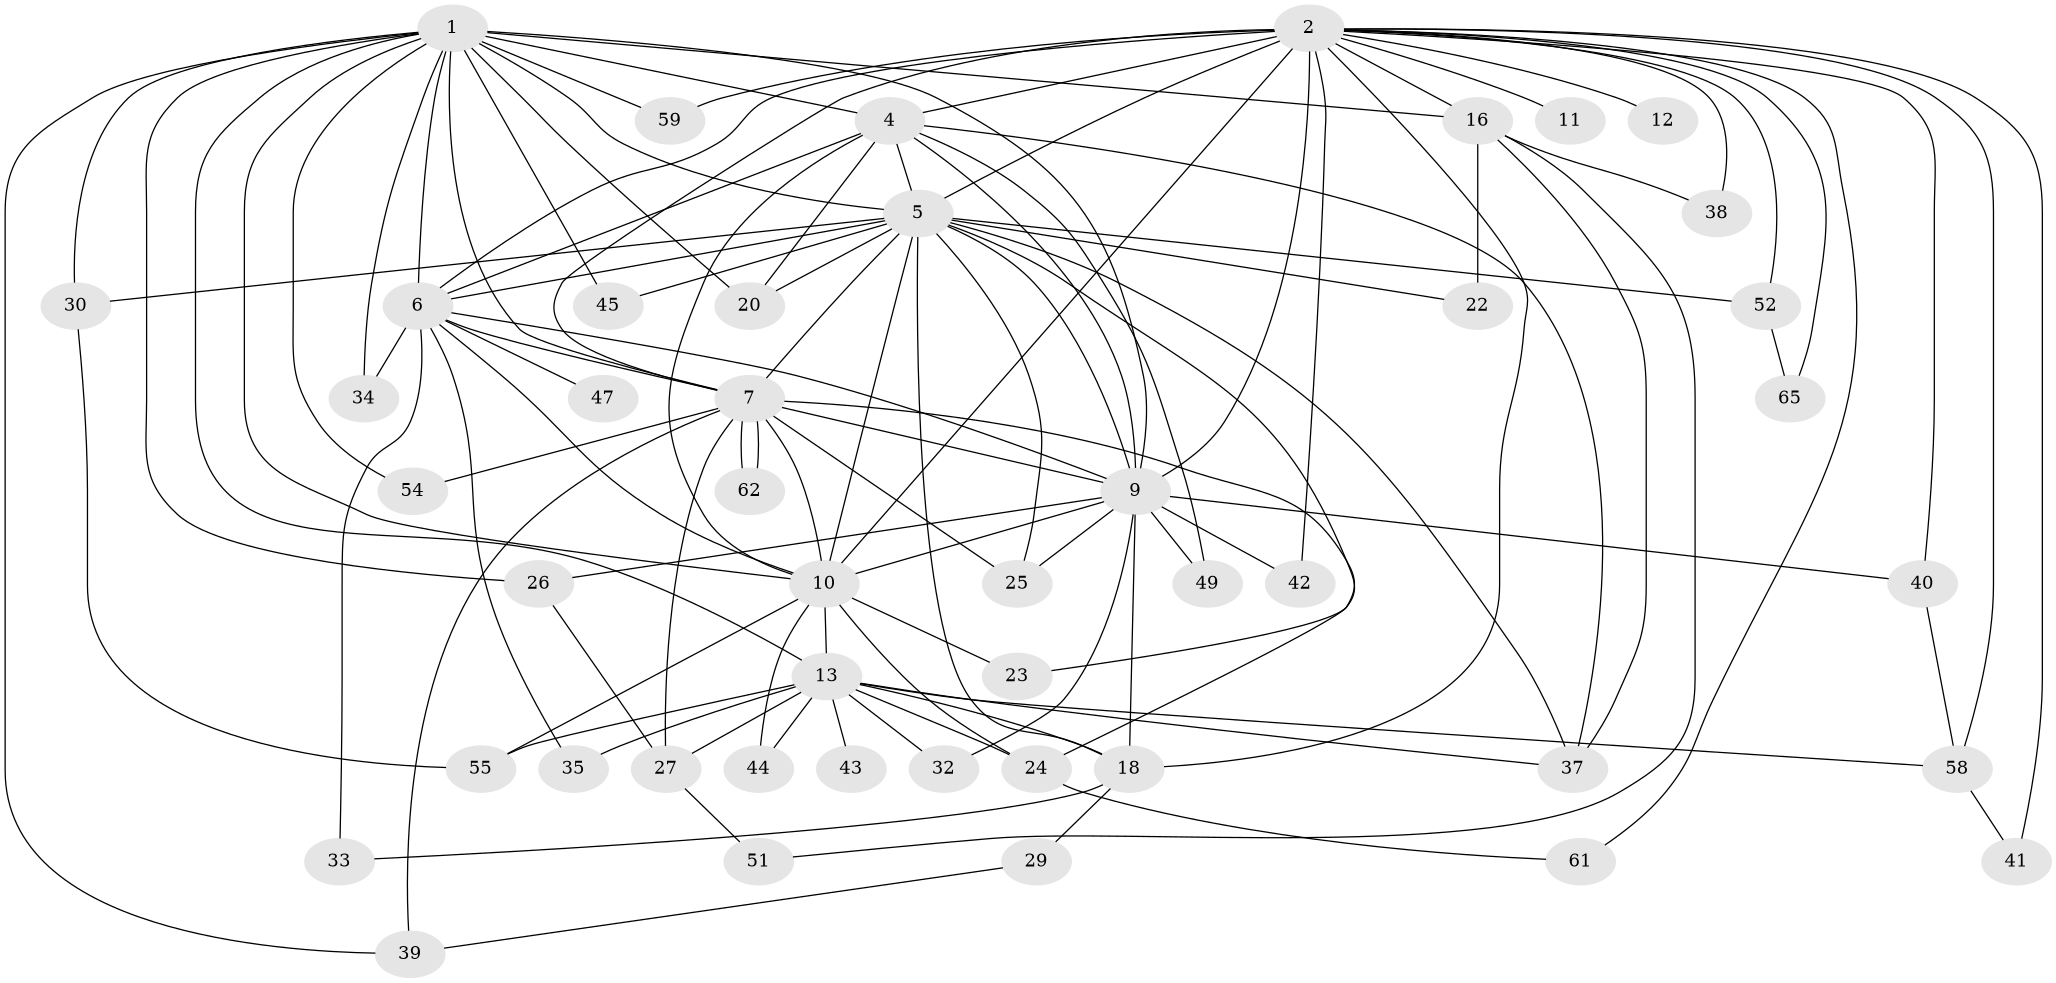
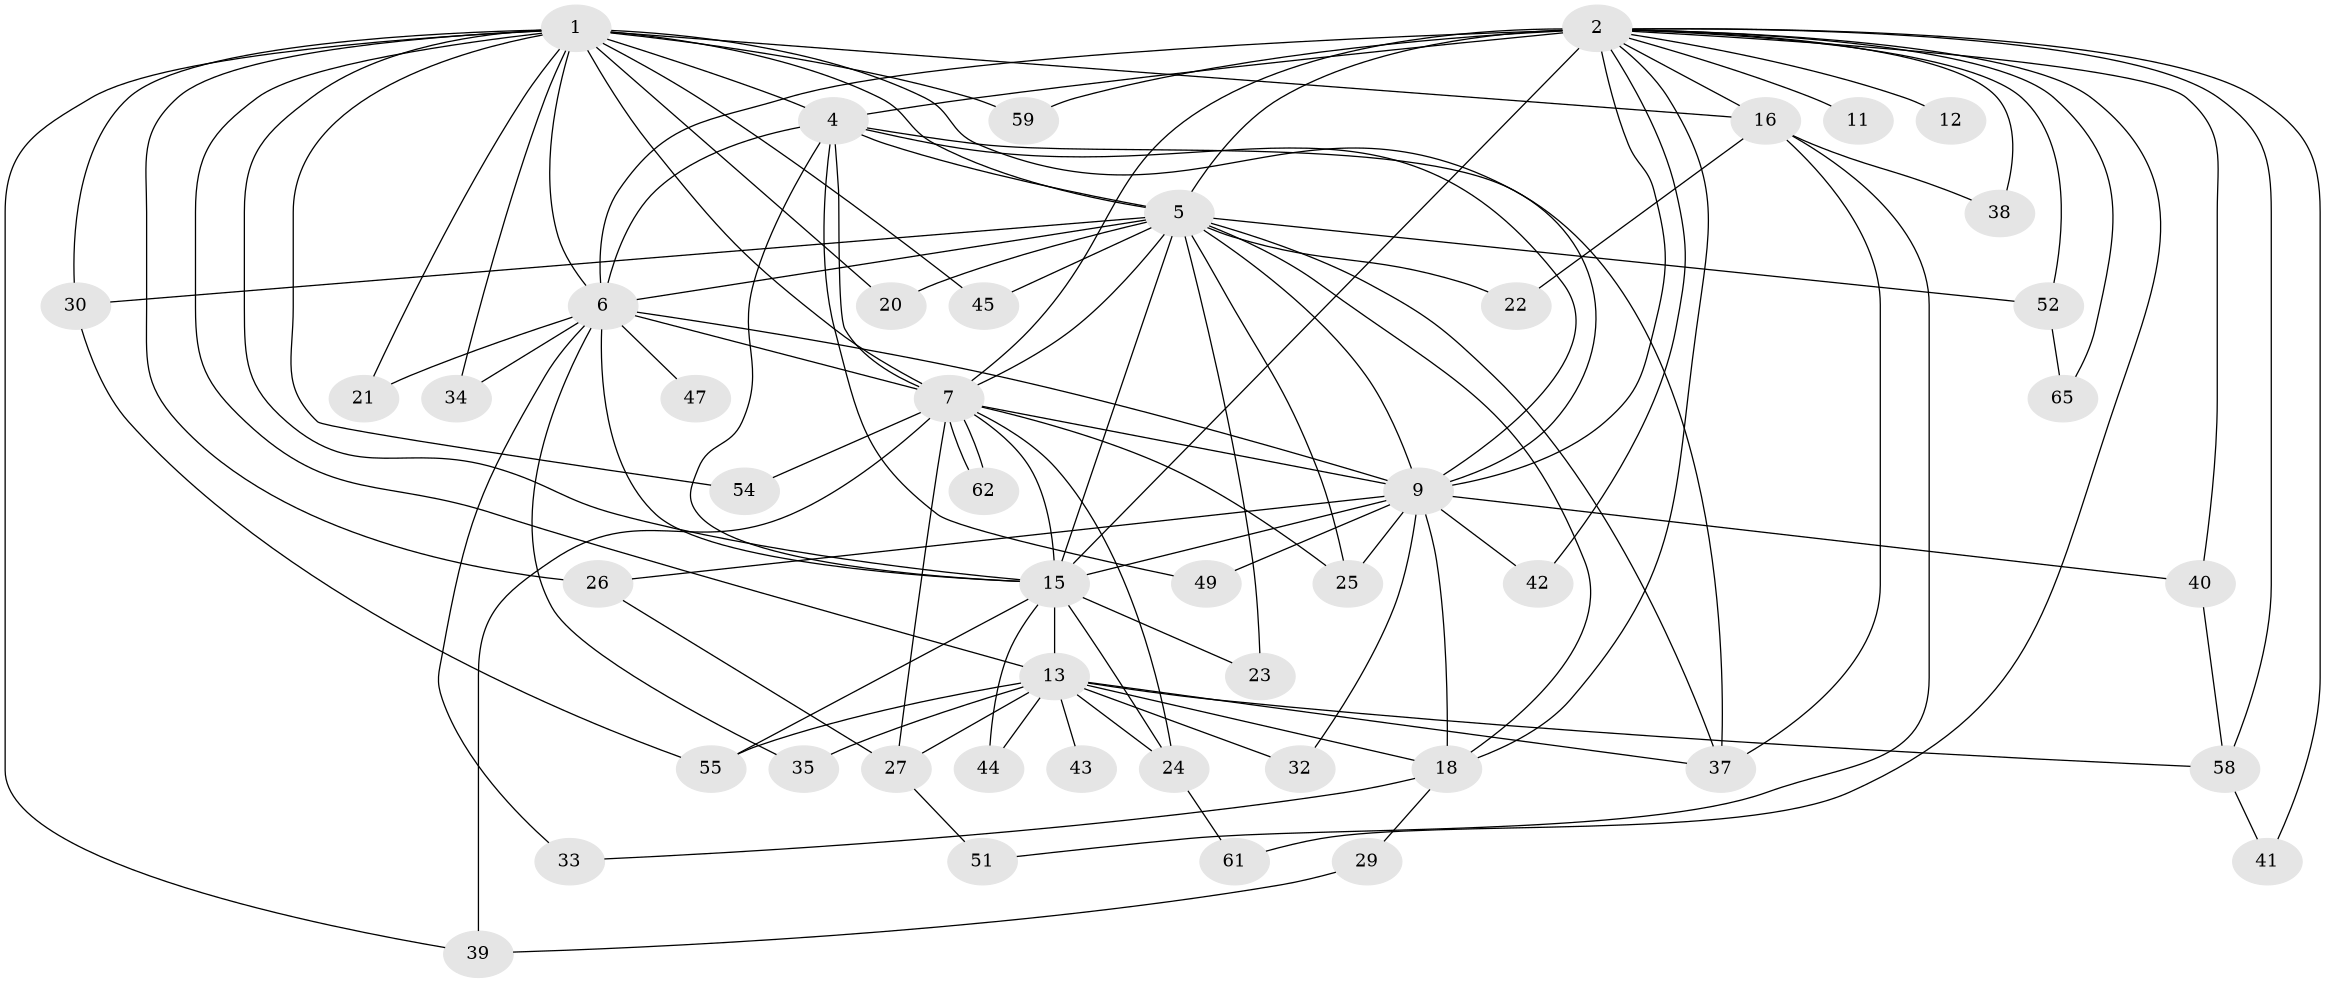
edge "4" -- "20": now "4" -- "7"
node "21": added
node "10": label "10" -> "15"
